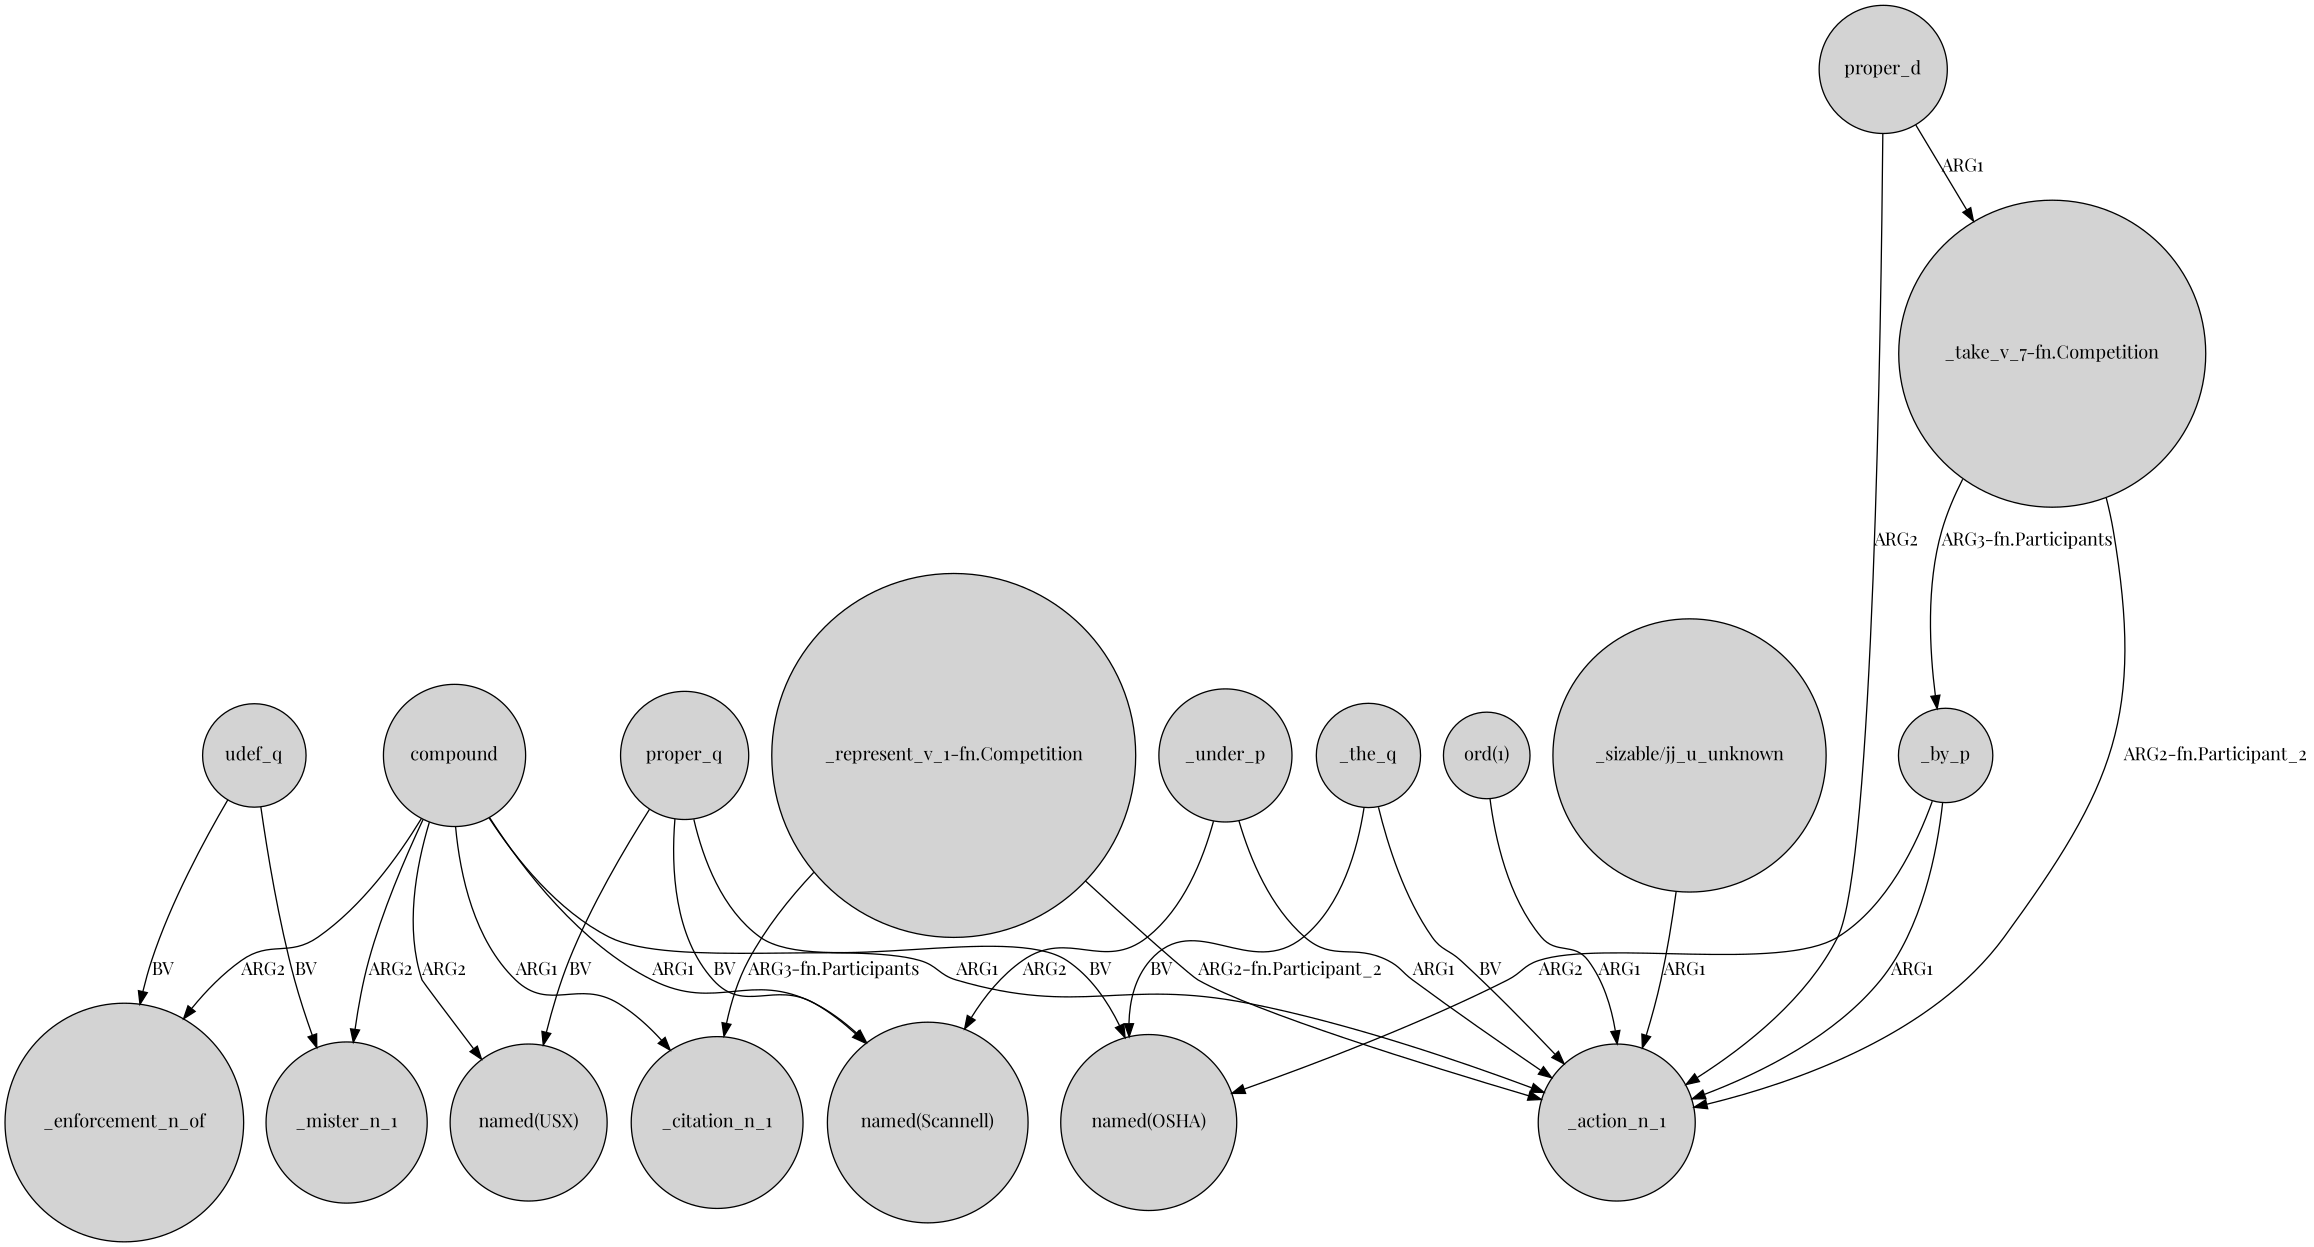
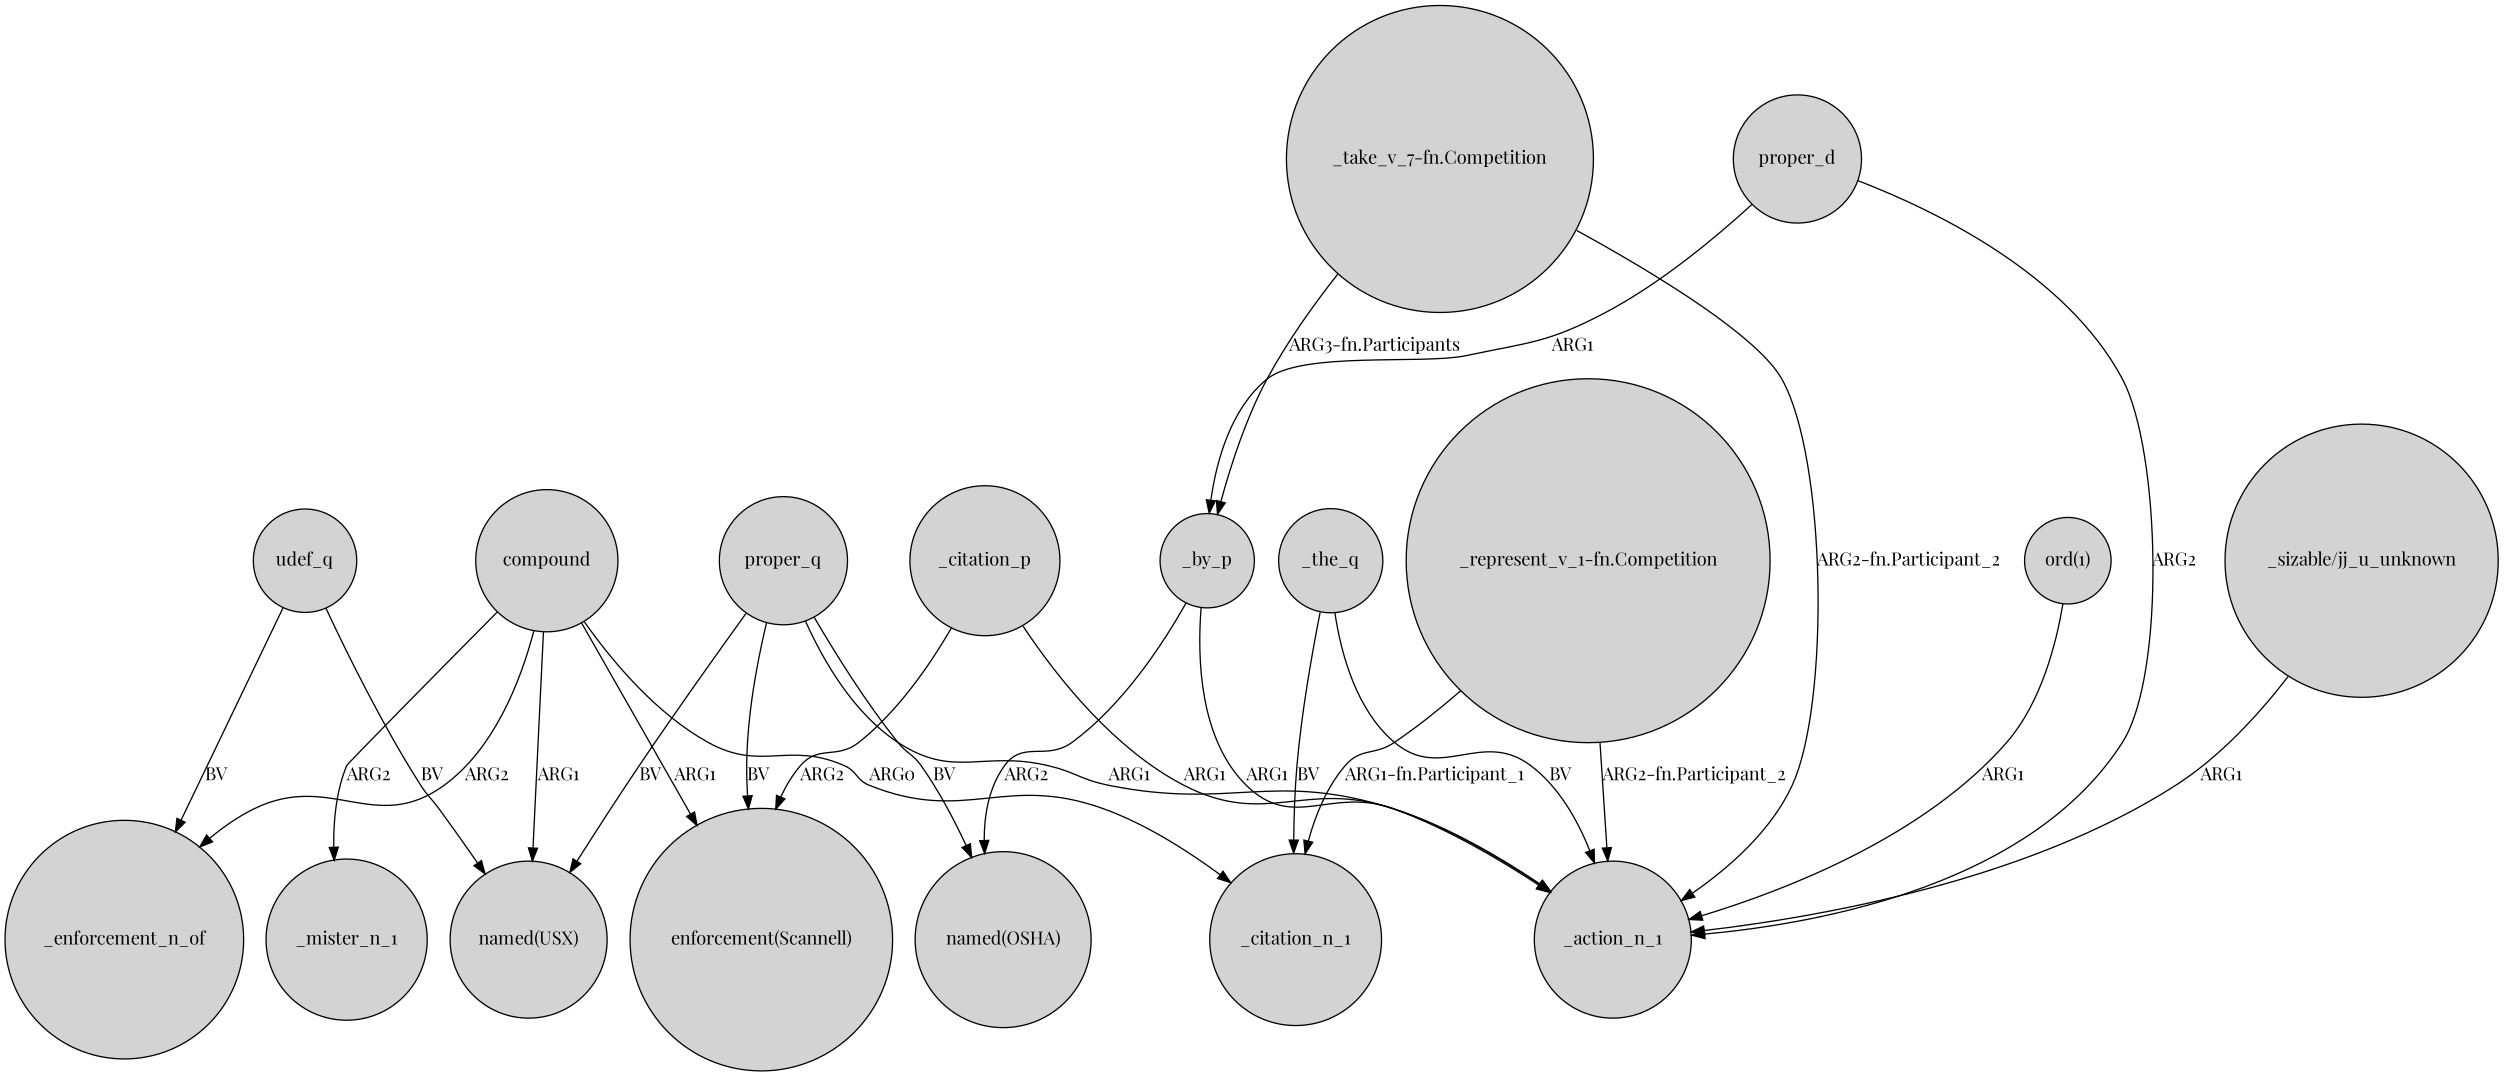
edge "proper_d" -> "_take_v_7-fn.Competition": now "proper_d" -> "_by_p"
node "_under_p": label "_under_p" -> "_citation_p"
edge "udef_q" -> "_mister_n_1": now "udef_q" -> "named(USX)"
edge "_the_q" -> "named(OSHA)": now "_the_q" -> "_citation_n_1"
edge "compound" -> "named(USX)": label "ARG2" -> "ARG1"
edge "compound" -> "_citation_n_1": label "ARG1" -> "ARG0"
edge "_represent_v_1-fn.Competition" -> "_citation_n_1": label "ARG3-fn.Participants" -> "ARG1-fn.Participant_1"
edge "compound" -> "_action_n_1": now "proper_q" -> "_action_n_1"
node "named(Scannell)": label "named(Scannell)" -> "enforcement(Scannell)"
